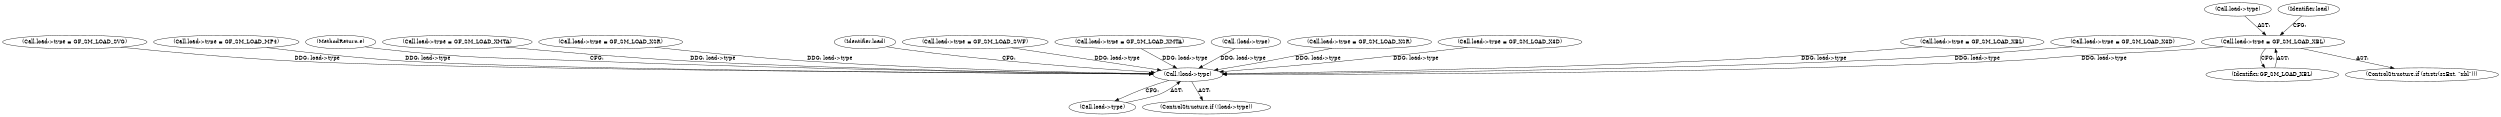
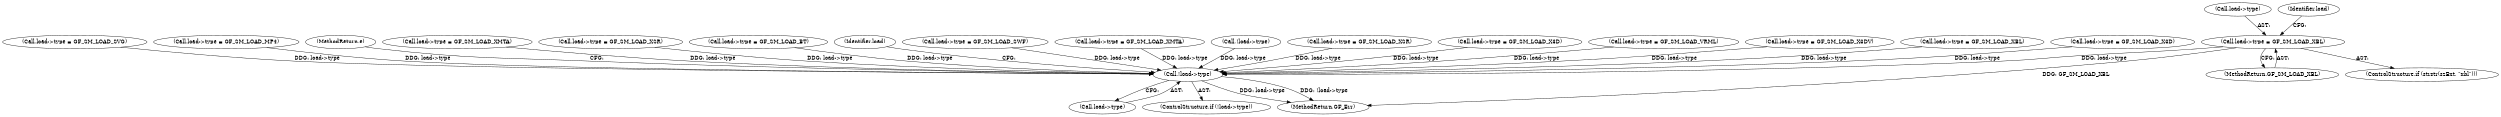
node "(Call,load->type = GF_SM_LOAD_BT)": added
node "(Call,load->type = GF_SM_LOAD_VRML)": added
node "(Call,load->type = GF_SM_LOAD_X3DV)": added
node "(Identifier,GF_SM_LOAD_XBL)": label "(Identifier,GF_SM_LOAD_XBL)" -> "(MethodReturn,GF_SM_LOAD_XBL)"
node "(MethodReturn,GF_Err)": added
